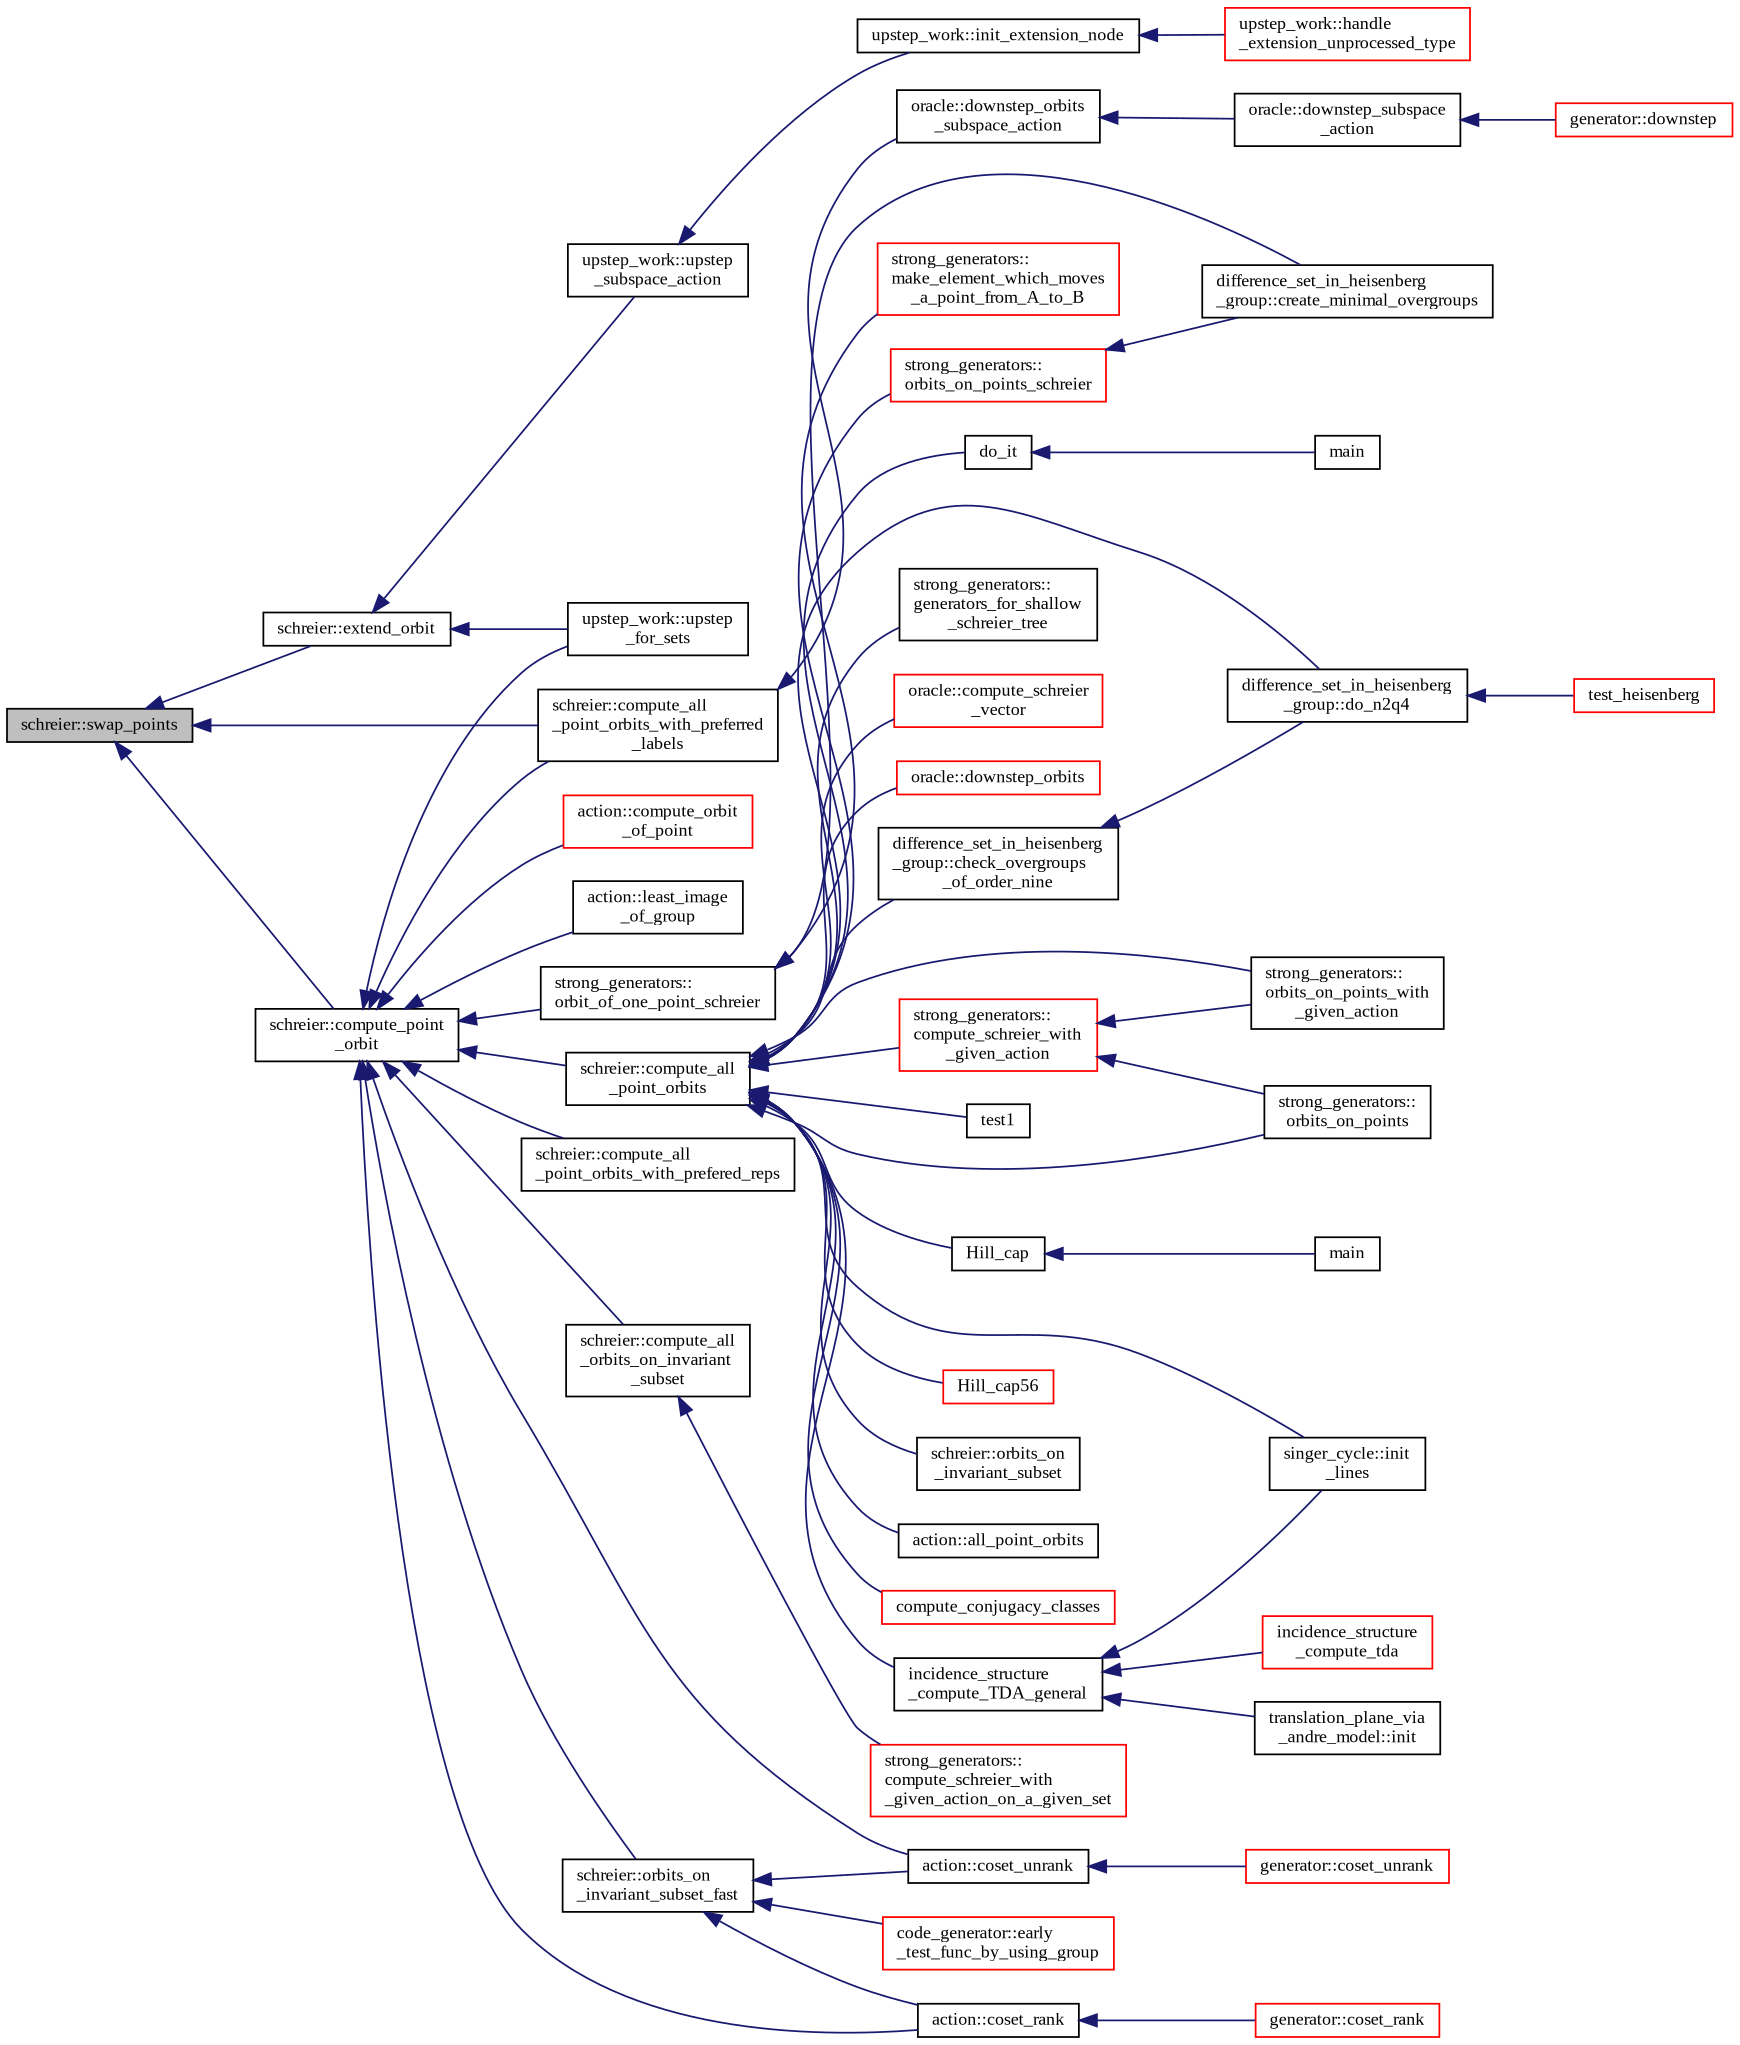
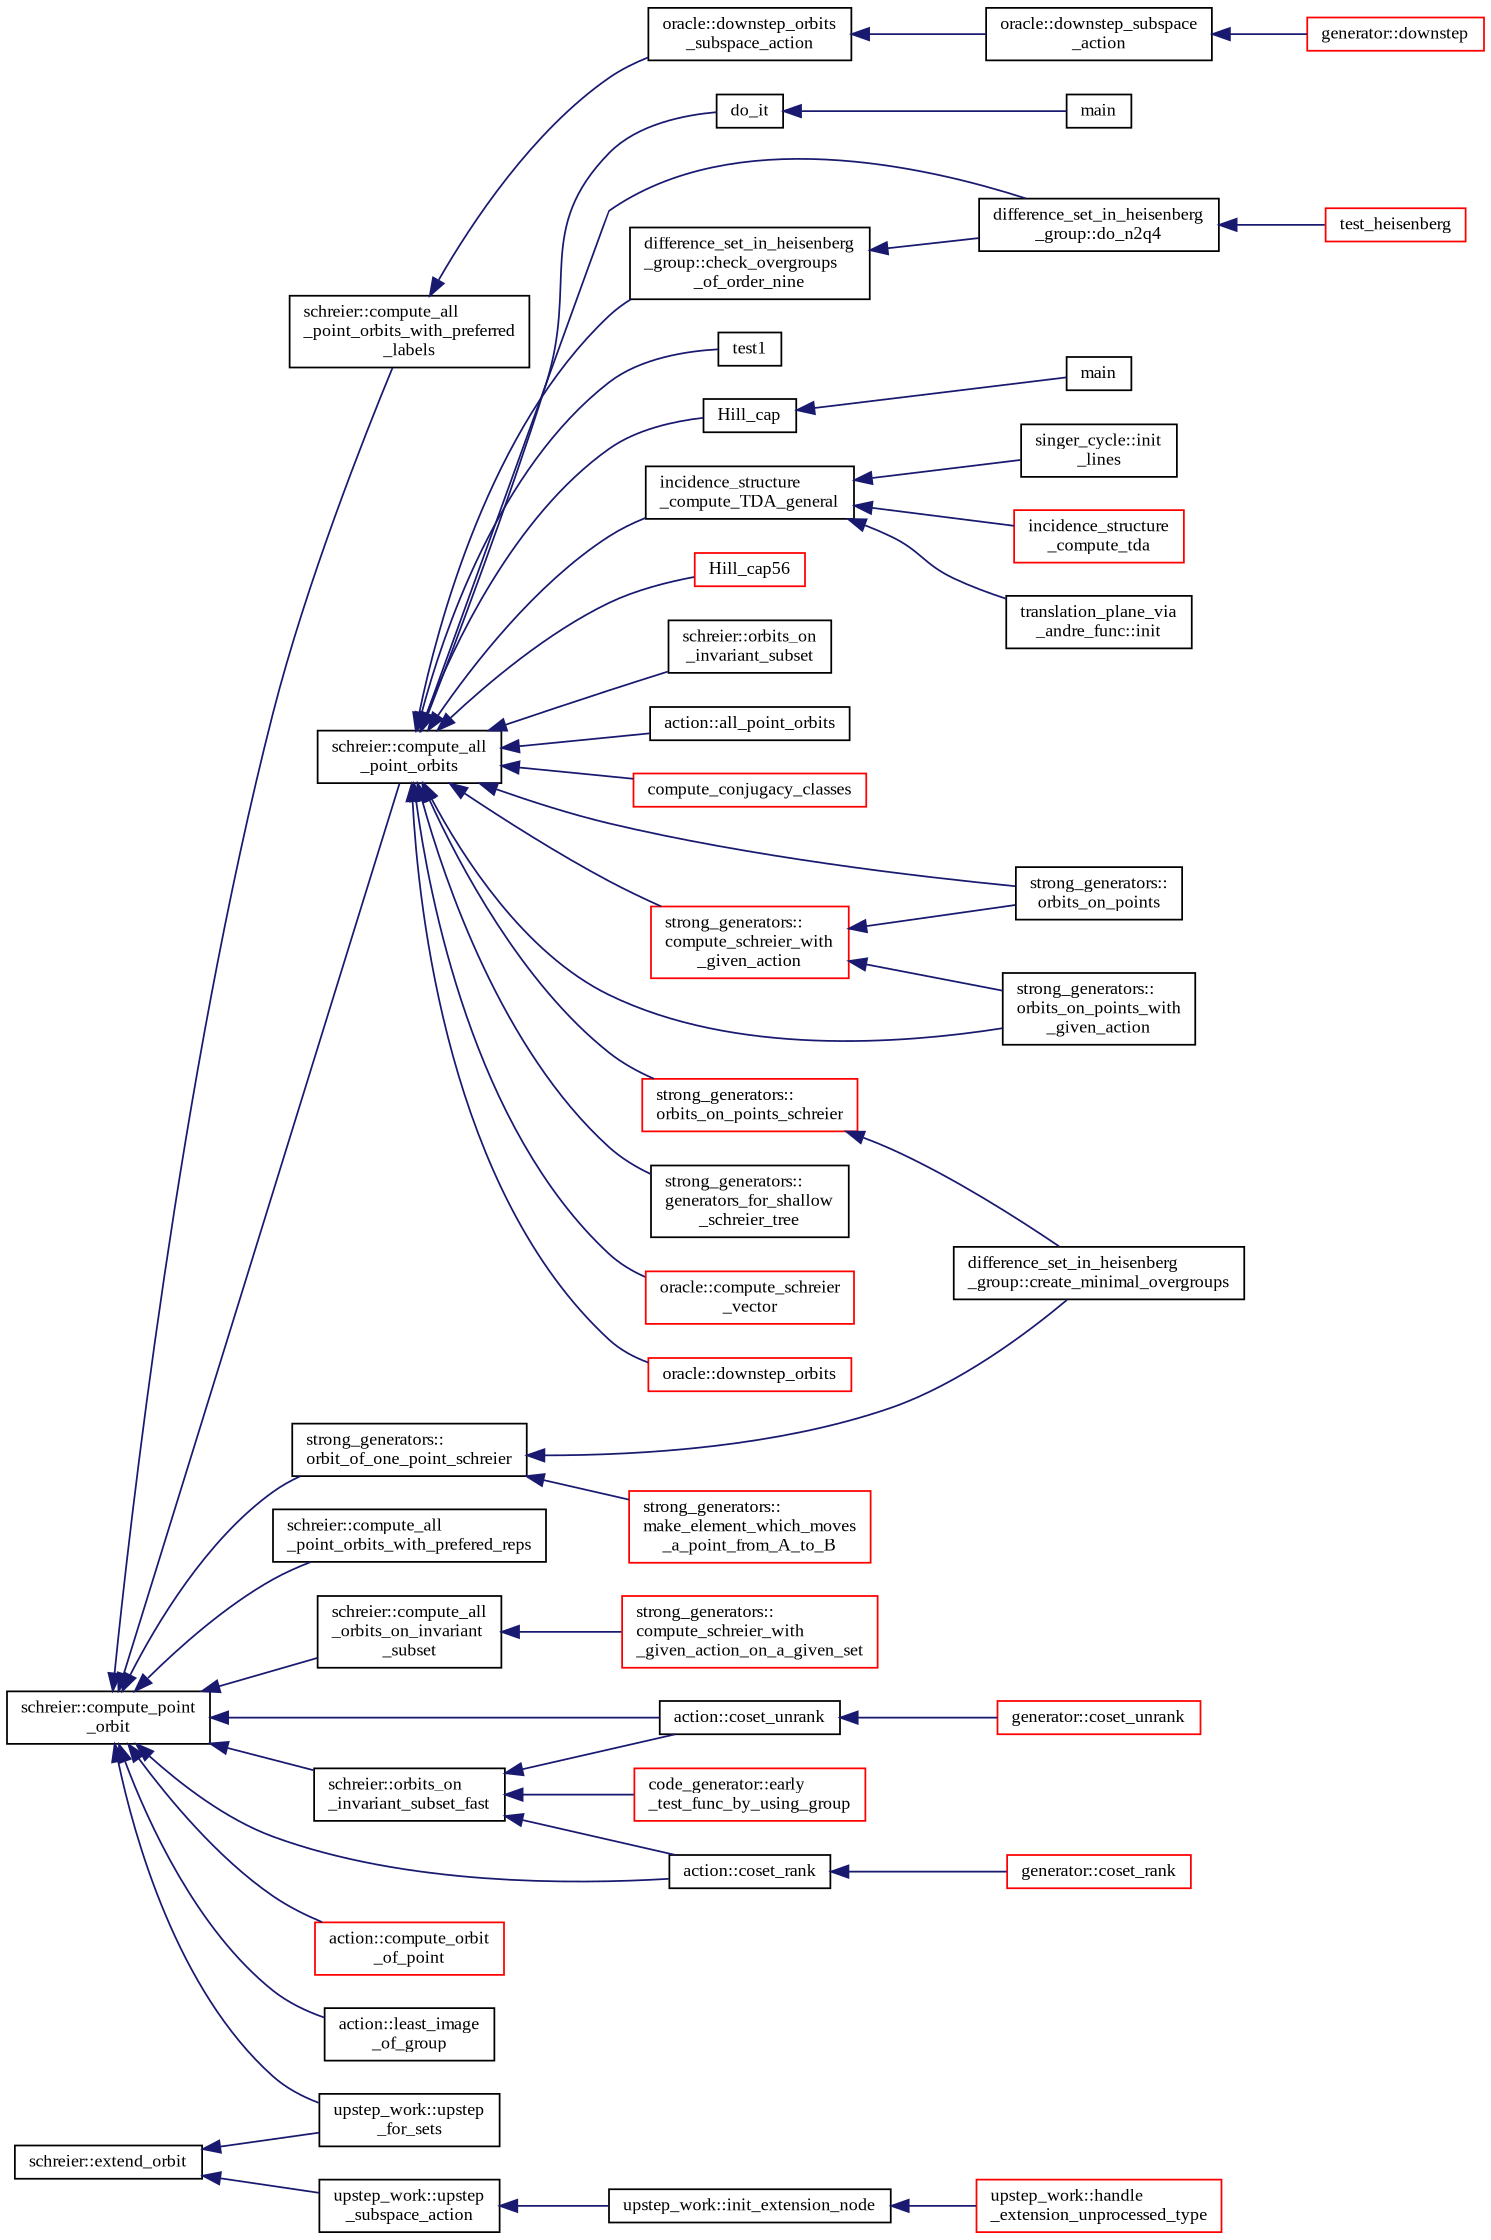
node "schreier::swap_points": removed
edge "singer_cycle::init _lines" -> "schreier::compute_all _point_orbits": removed
node "translation_plane_via _andre_model::init": label "translation_plane_via _andre_model::init" -> "translation_plane_via _andre_func::init"
